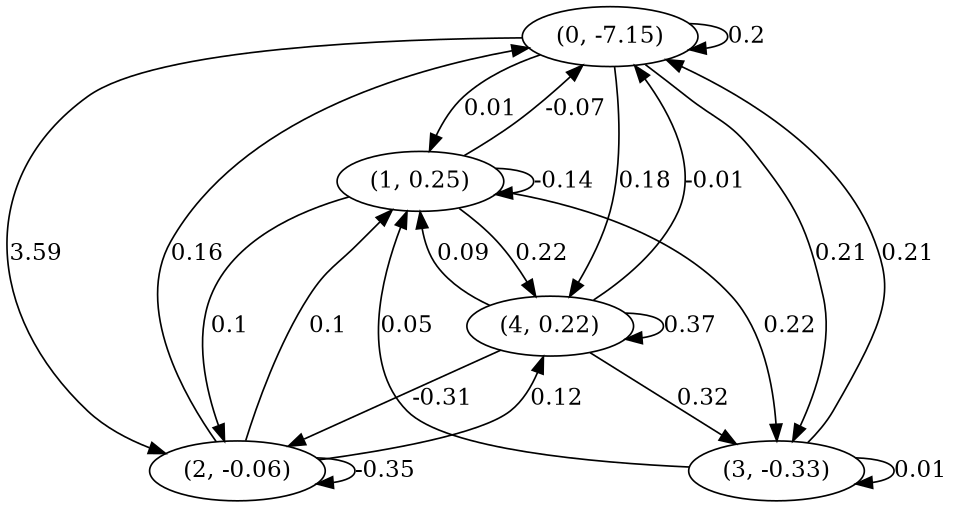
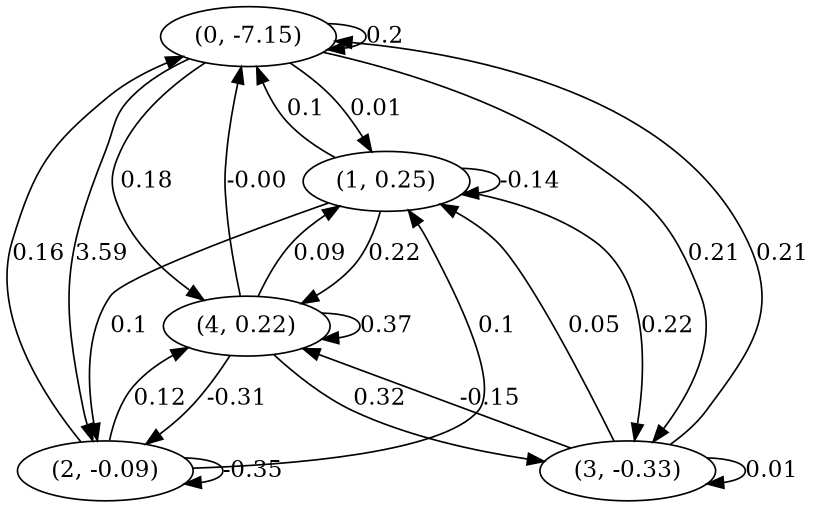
edge "(1, 0.25)" -> "(0, -7.15)": label "-0.07" -> "0.1"
edge "(4, 0.22)" -> "(0, -7.15)": label "-0.01" -> "-0.00"
edge "(3, -0.33)" -> "(4, 0.22)": added, label "-0.15"
node "(2, -0.06)": label "(2, -0.06)" -> "(2, -0.09)"
